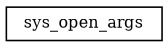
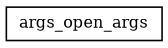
node "sys_open_args": label "sys_open_args" -> "args_open_args"
